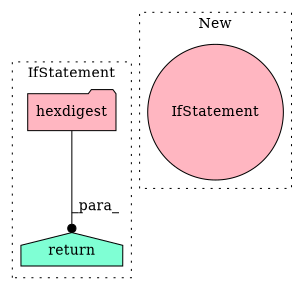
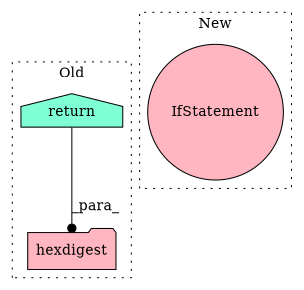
cluster "IfStatement": label "IfStatement" -> "Old"
edge "hexdigest" -> "return": reversed
